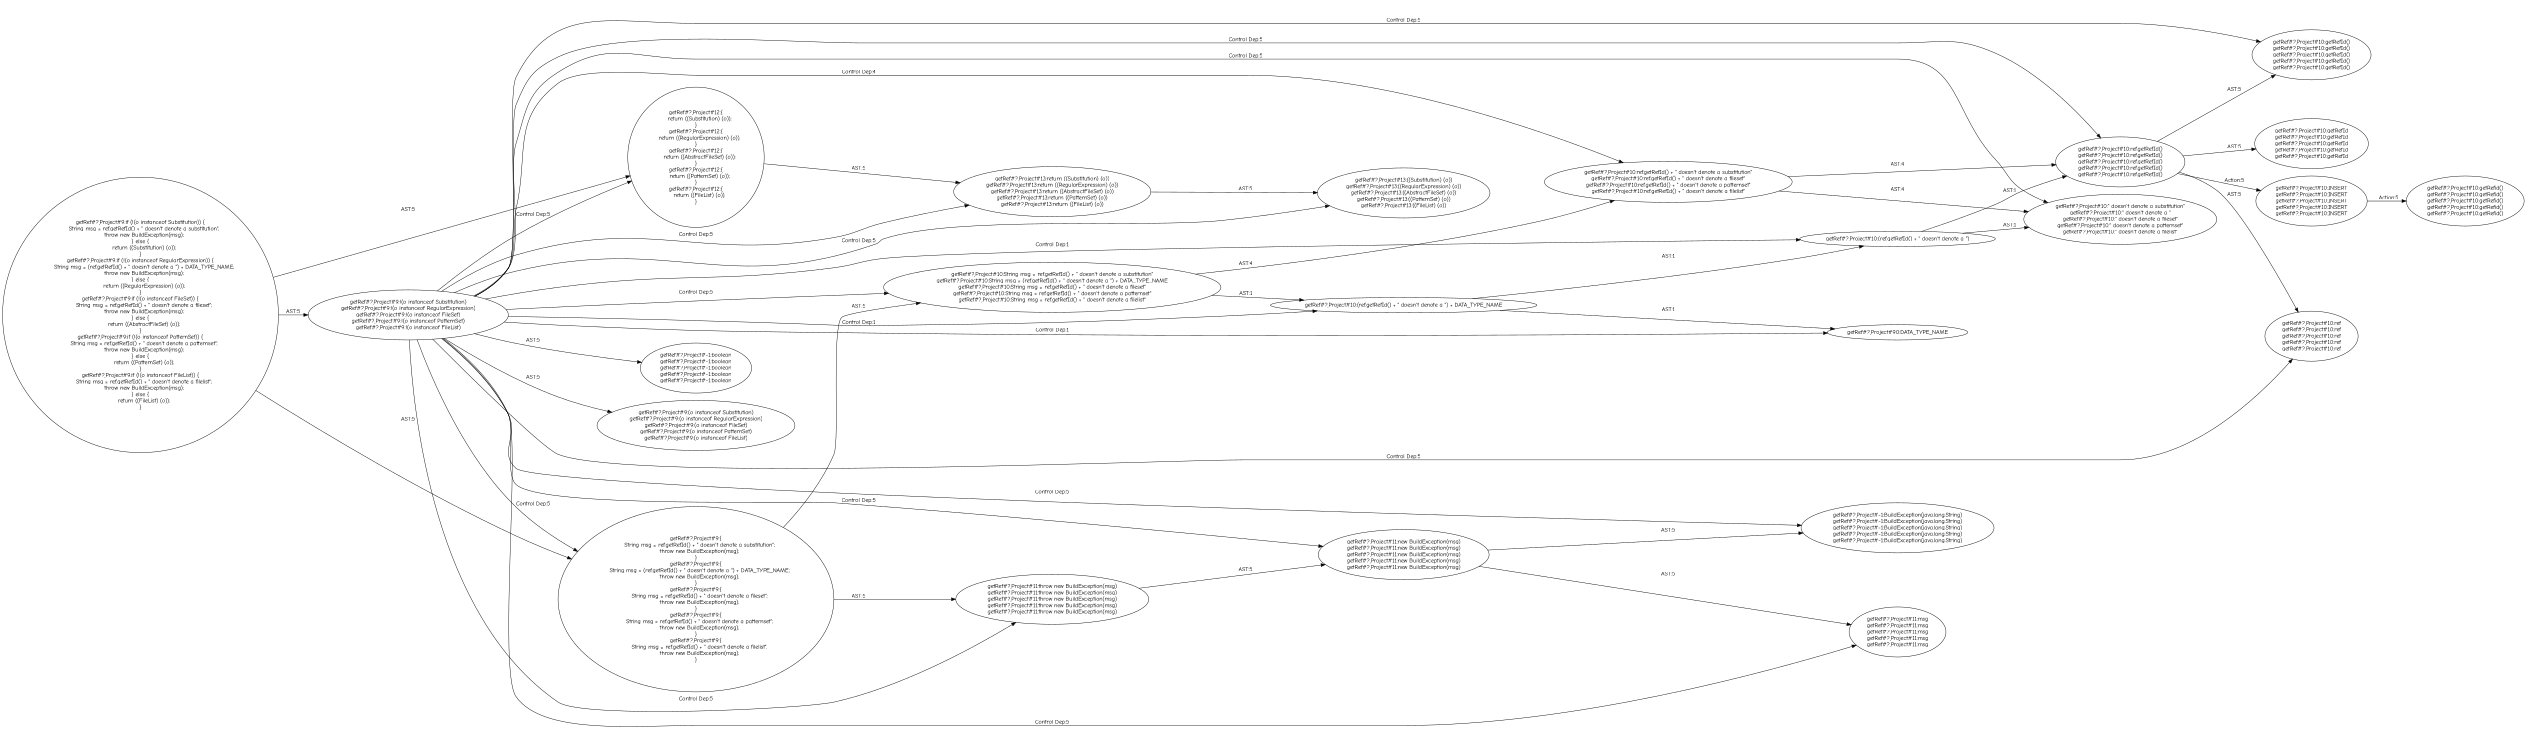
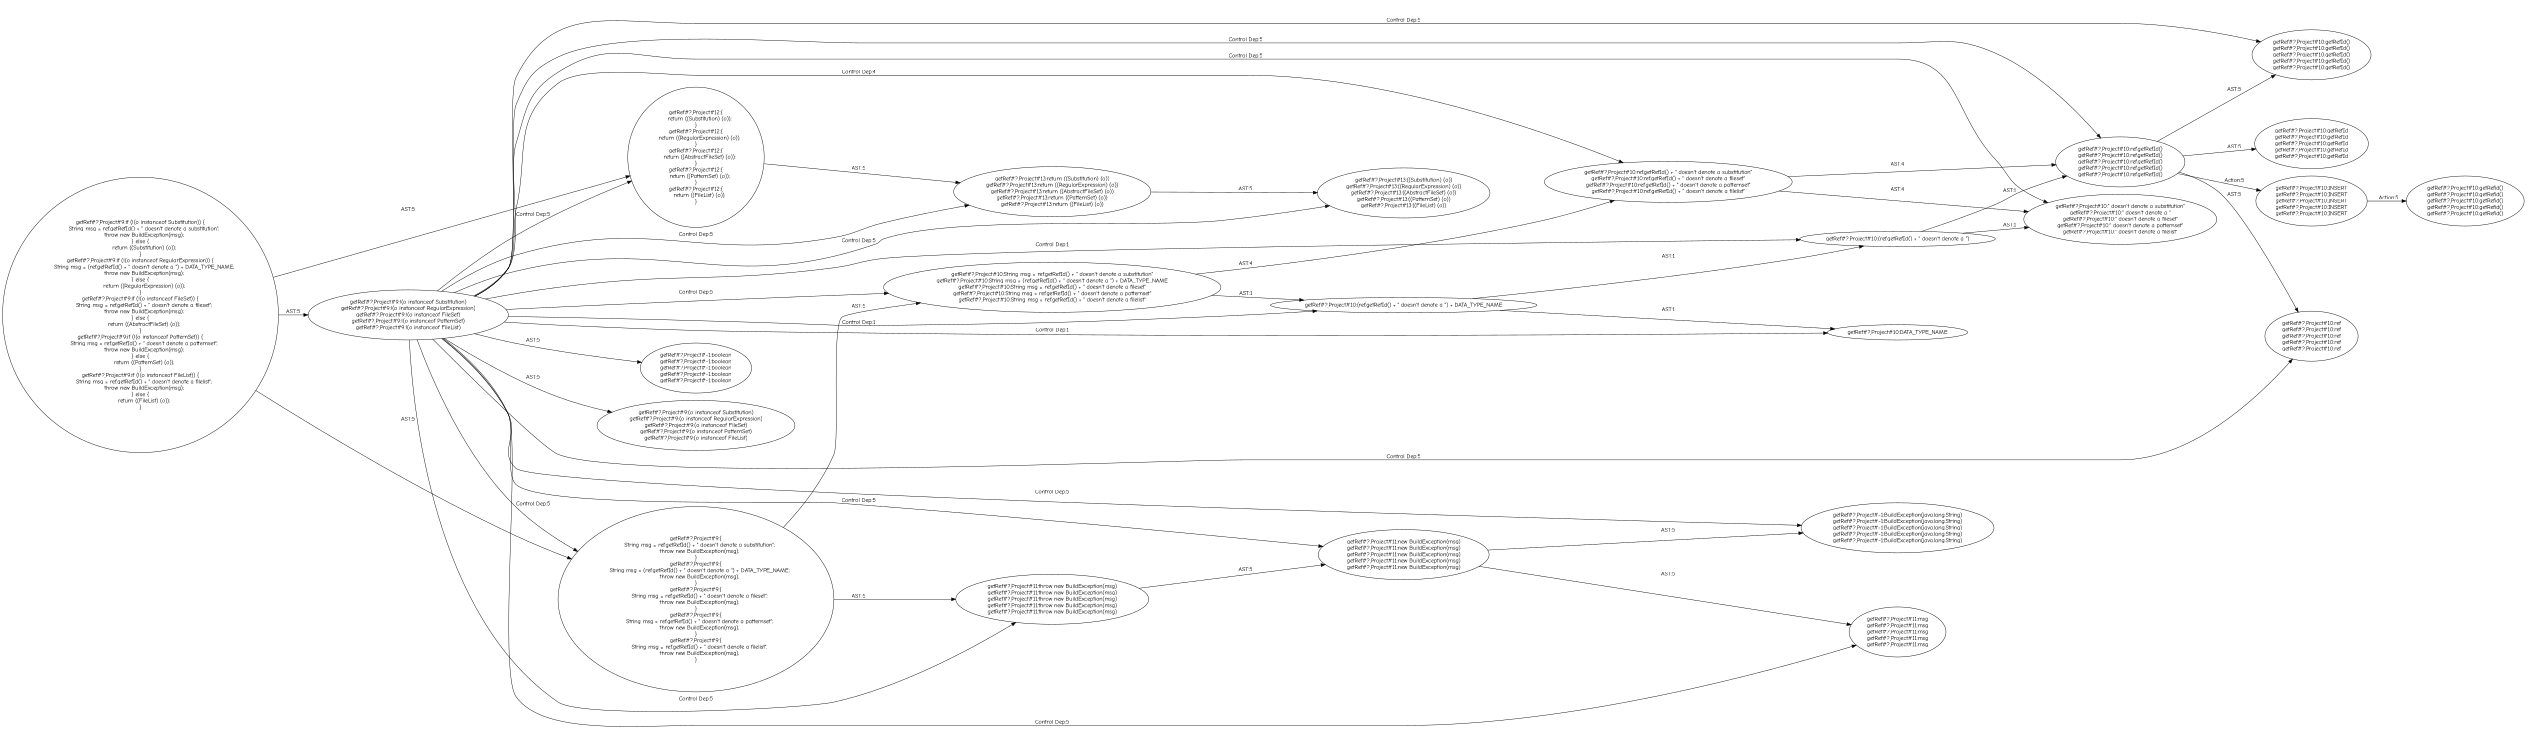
node "getRef#?,Project#90:DATA_TYPE_NAME": label "getRef#?,Project#90:DATA_TYPE_NAME" -> "getRef#?,Project#10:DATA_TYPE_NAME"
